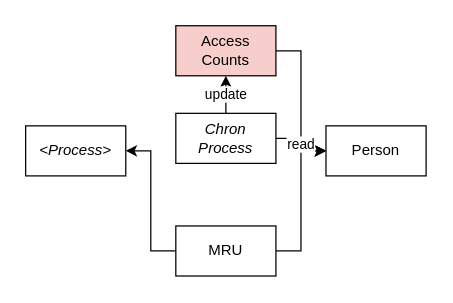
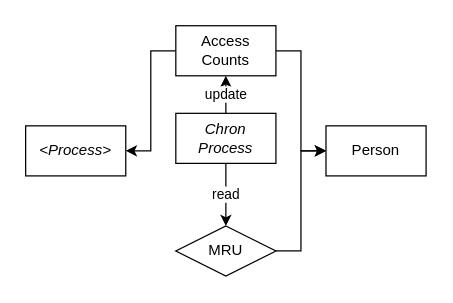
node "Access Counts": fillcolor #f8cecc -> #ffffff
edge "Access Counts" -> "<Process>": added
edge "Chron Process" -> "Person": now "Chron Process" -> "MRU"
edge "MRU" -> "<Process>": removed
node "MRU": shape rectangle -> diamond
